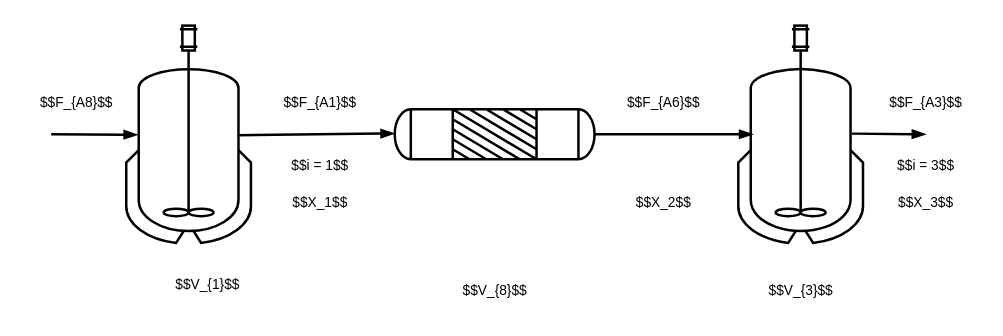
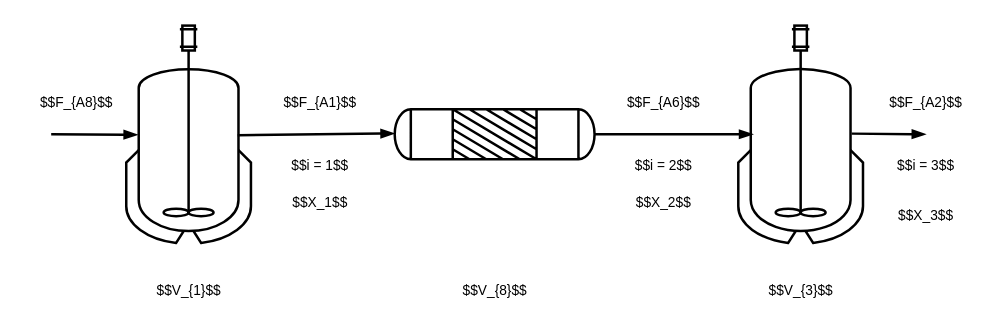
node "$$F_{A3}$$": label "$$F_{A3}$$" -> "$$F_{A2}$$"
node "$$i = 2$$": added
node "$$X_3$$": moved (926, 203) -> (926, 216)
node "$$V_{1}$$": moved (207, 284) -> (188, 291)
